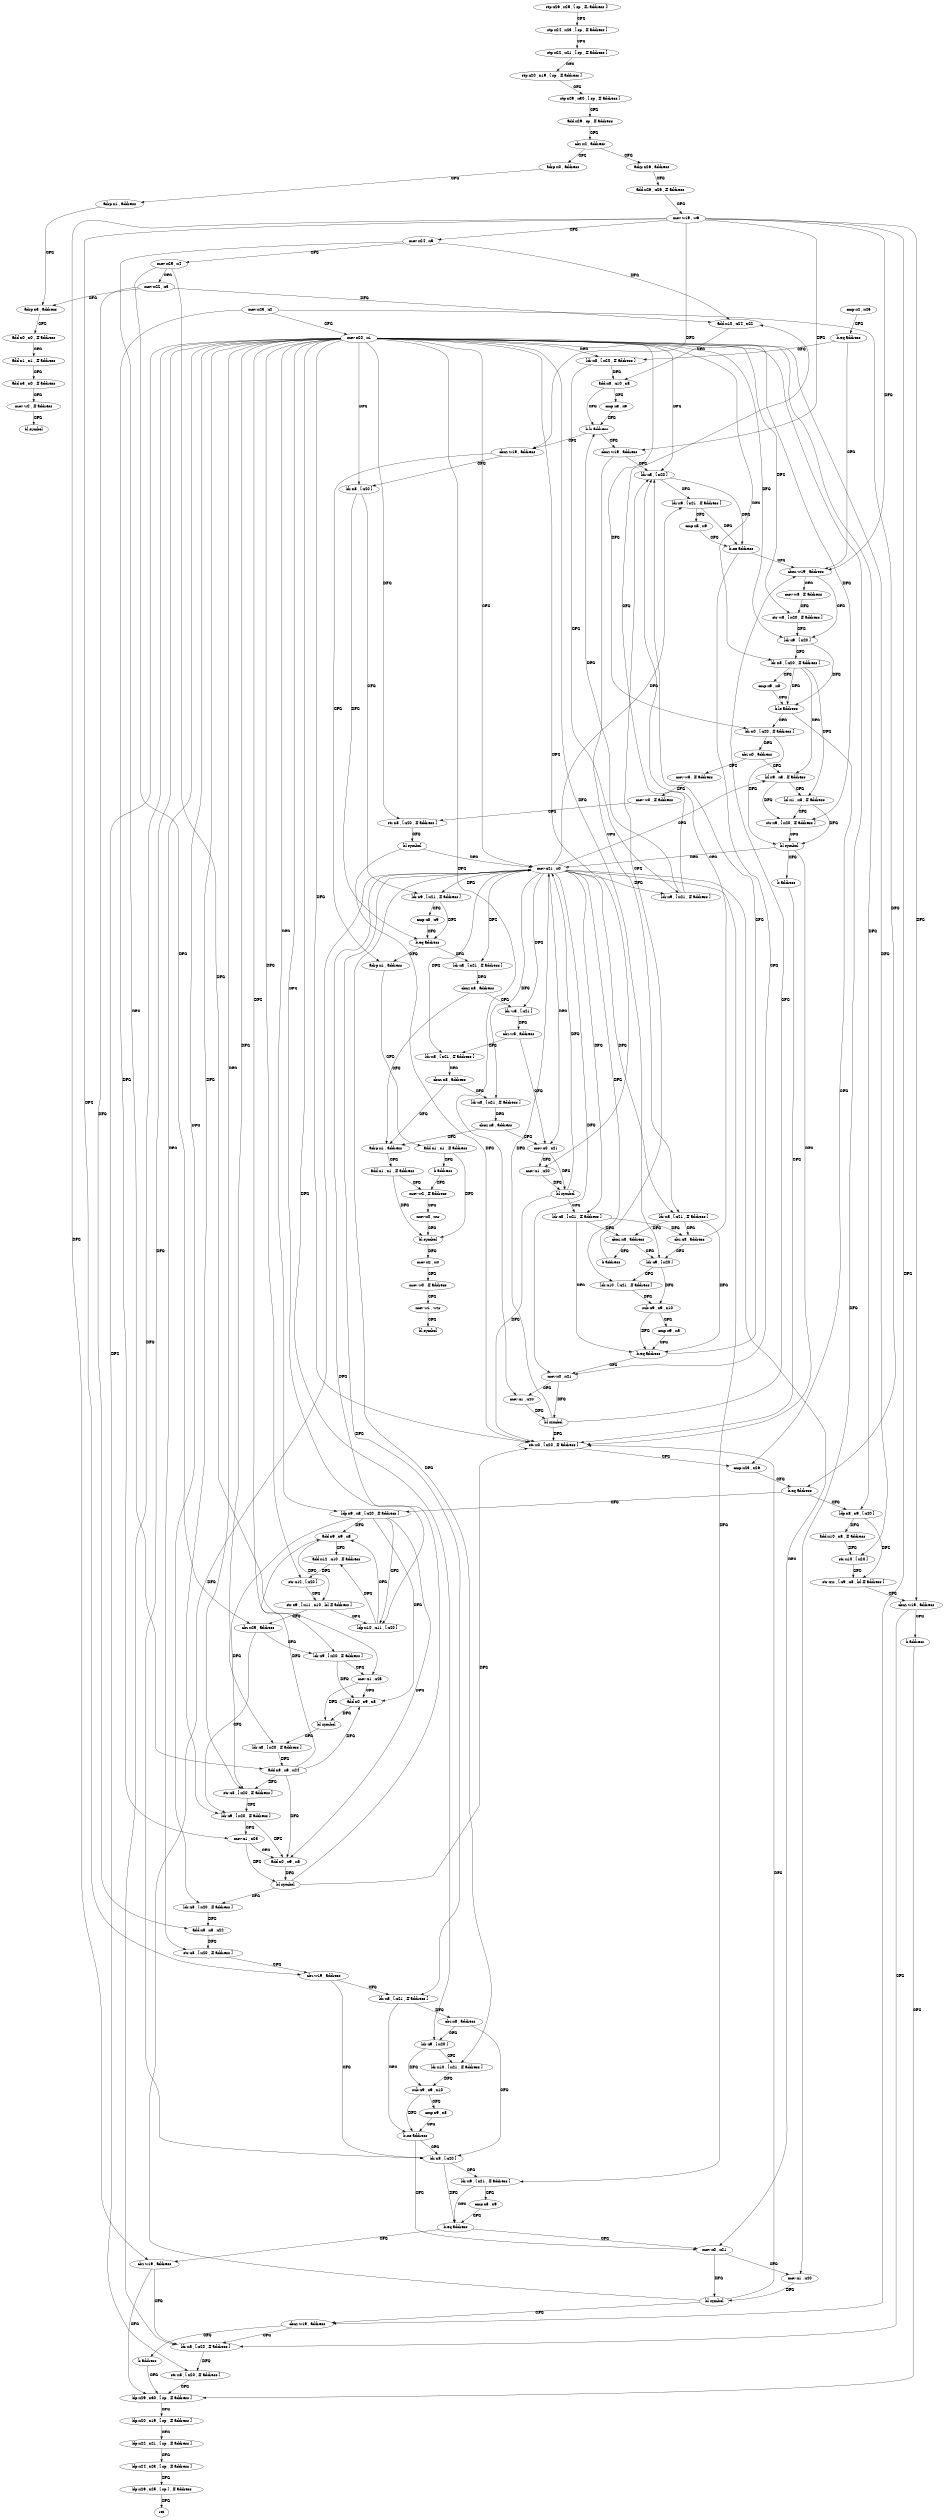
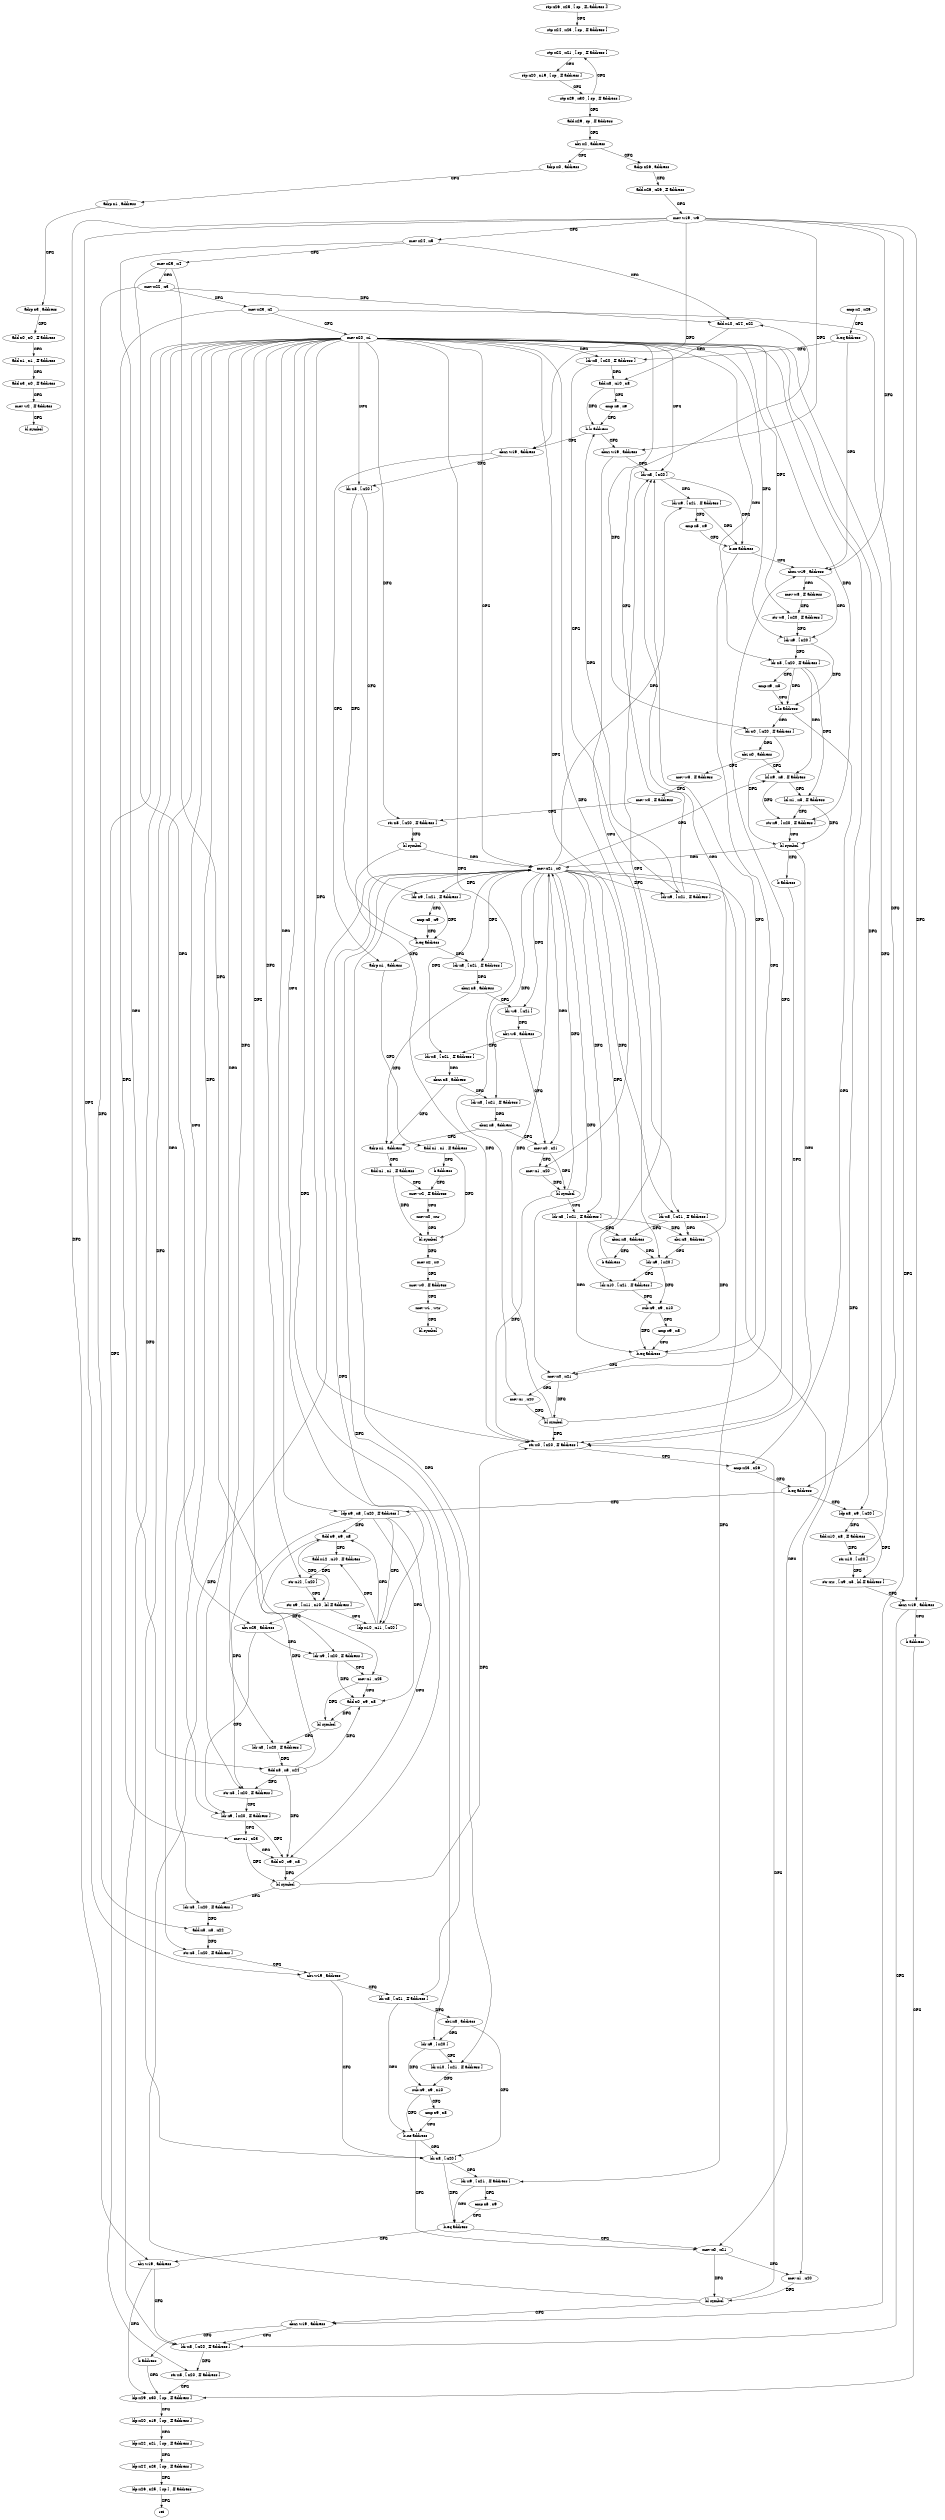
edge "stp x24 , x23 , [ sp , # address ]" -> "stp x22 , x21 , [ sp , # address ]": now "stp x29 , x30 , [ sp , # address ]" -> "stp x22 , x21 , [ sp , # address ]"
edge "stp x22 , x21 , [ sp , # address ]" -> "stp x20 , x19 , [ sp , # address ]": label "DFG" -> "CFG"
edge "mov x24 , x5" -> "add x10 , x24 , x22": label "DFG" -> "CFG"
edge "mov x22 , x3" -> "adrp x3 , address": now "mov x22 , x3" -> "mov x23 , x2"
edge "add x8 , x10 , x8" -> "b.ls address": label "CFG" -> "DFG"
edge "str x9 , [ x11 , x10 , lsl # address ]" -> "cbz x25 , address": label "CFG" -> "DFG"
